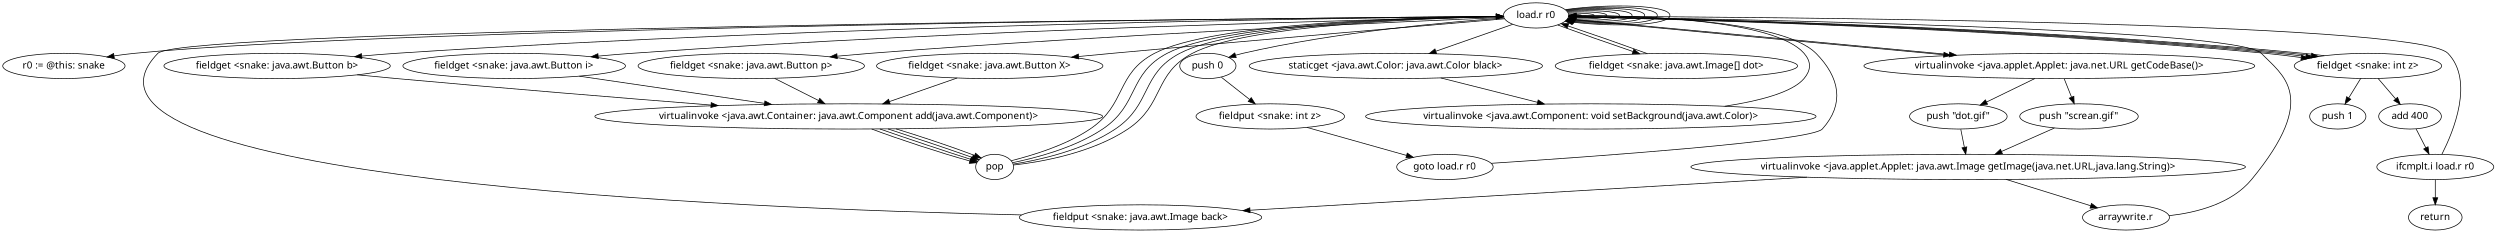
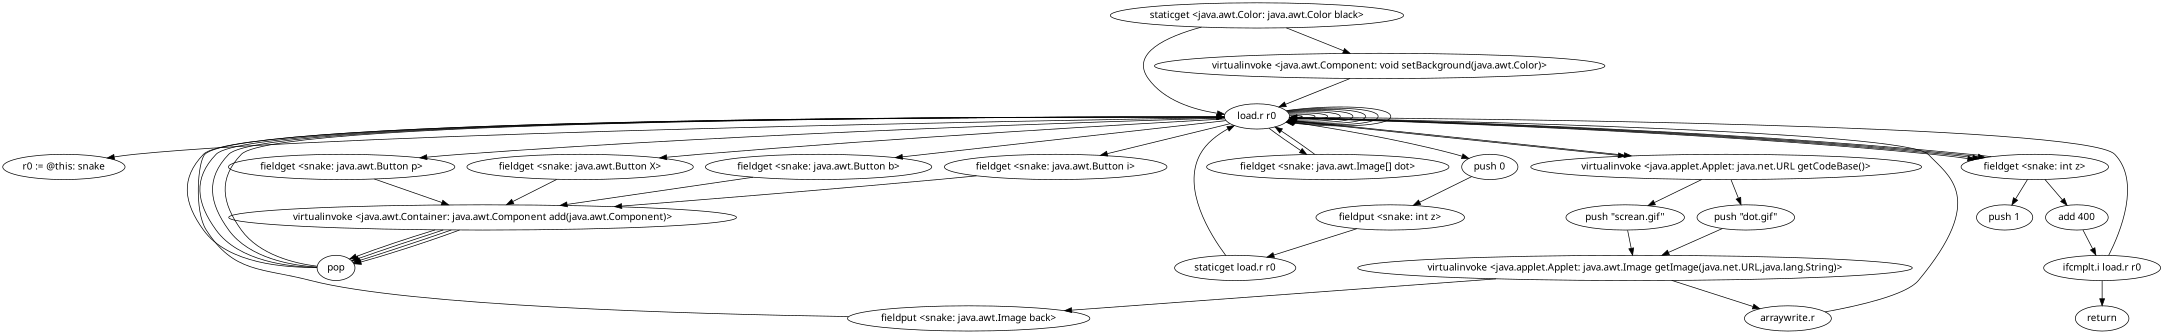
edge "load.r r0" -> "staticget <java.awt.Color: java.awt.Color black>": reversed
node "goto load.r r0": label "goto load.r r0" -> "staticget load.r r0"
